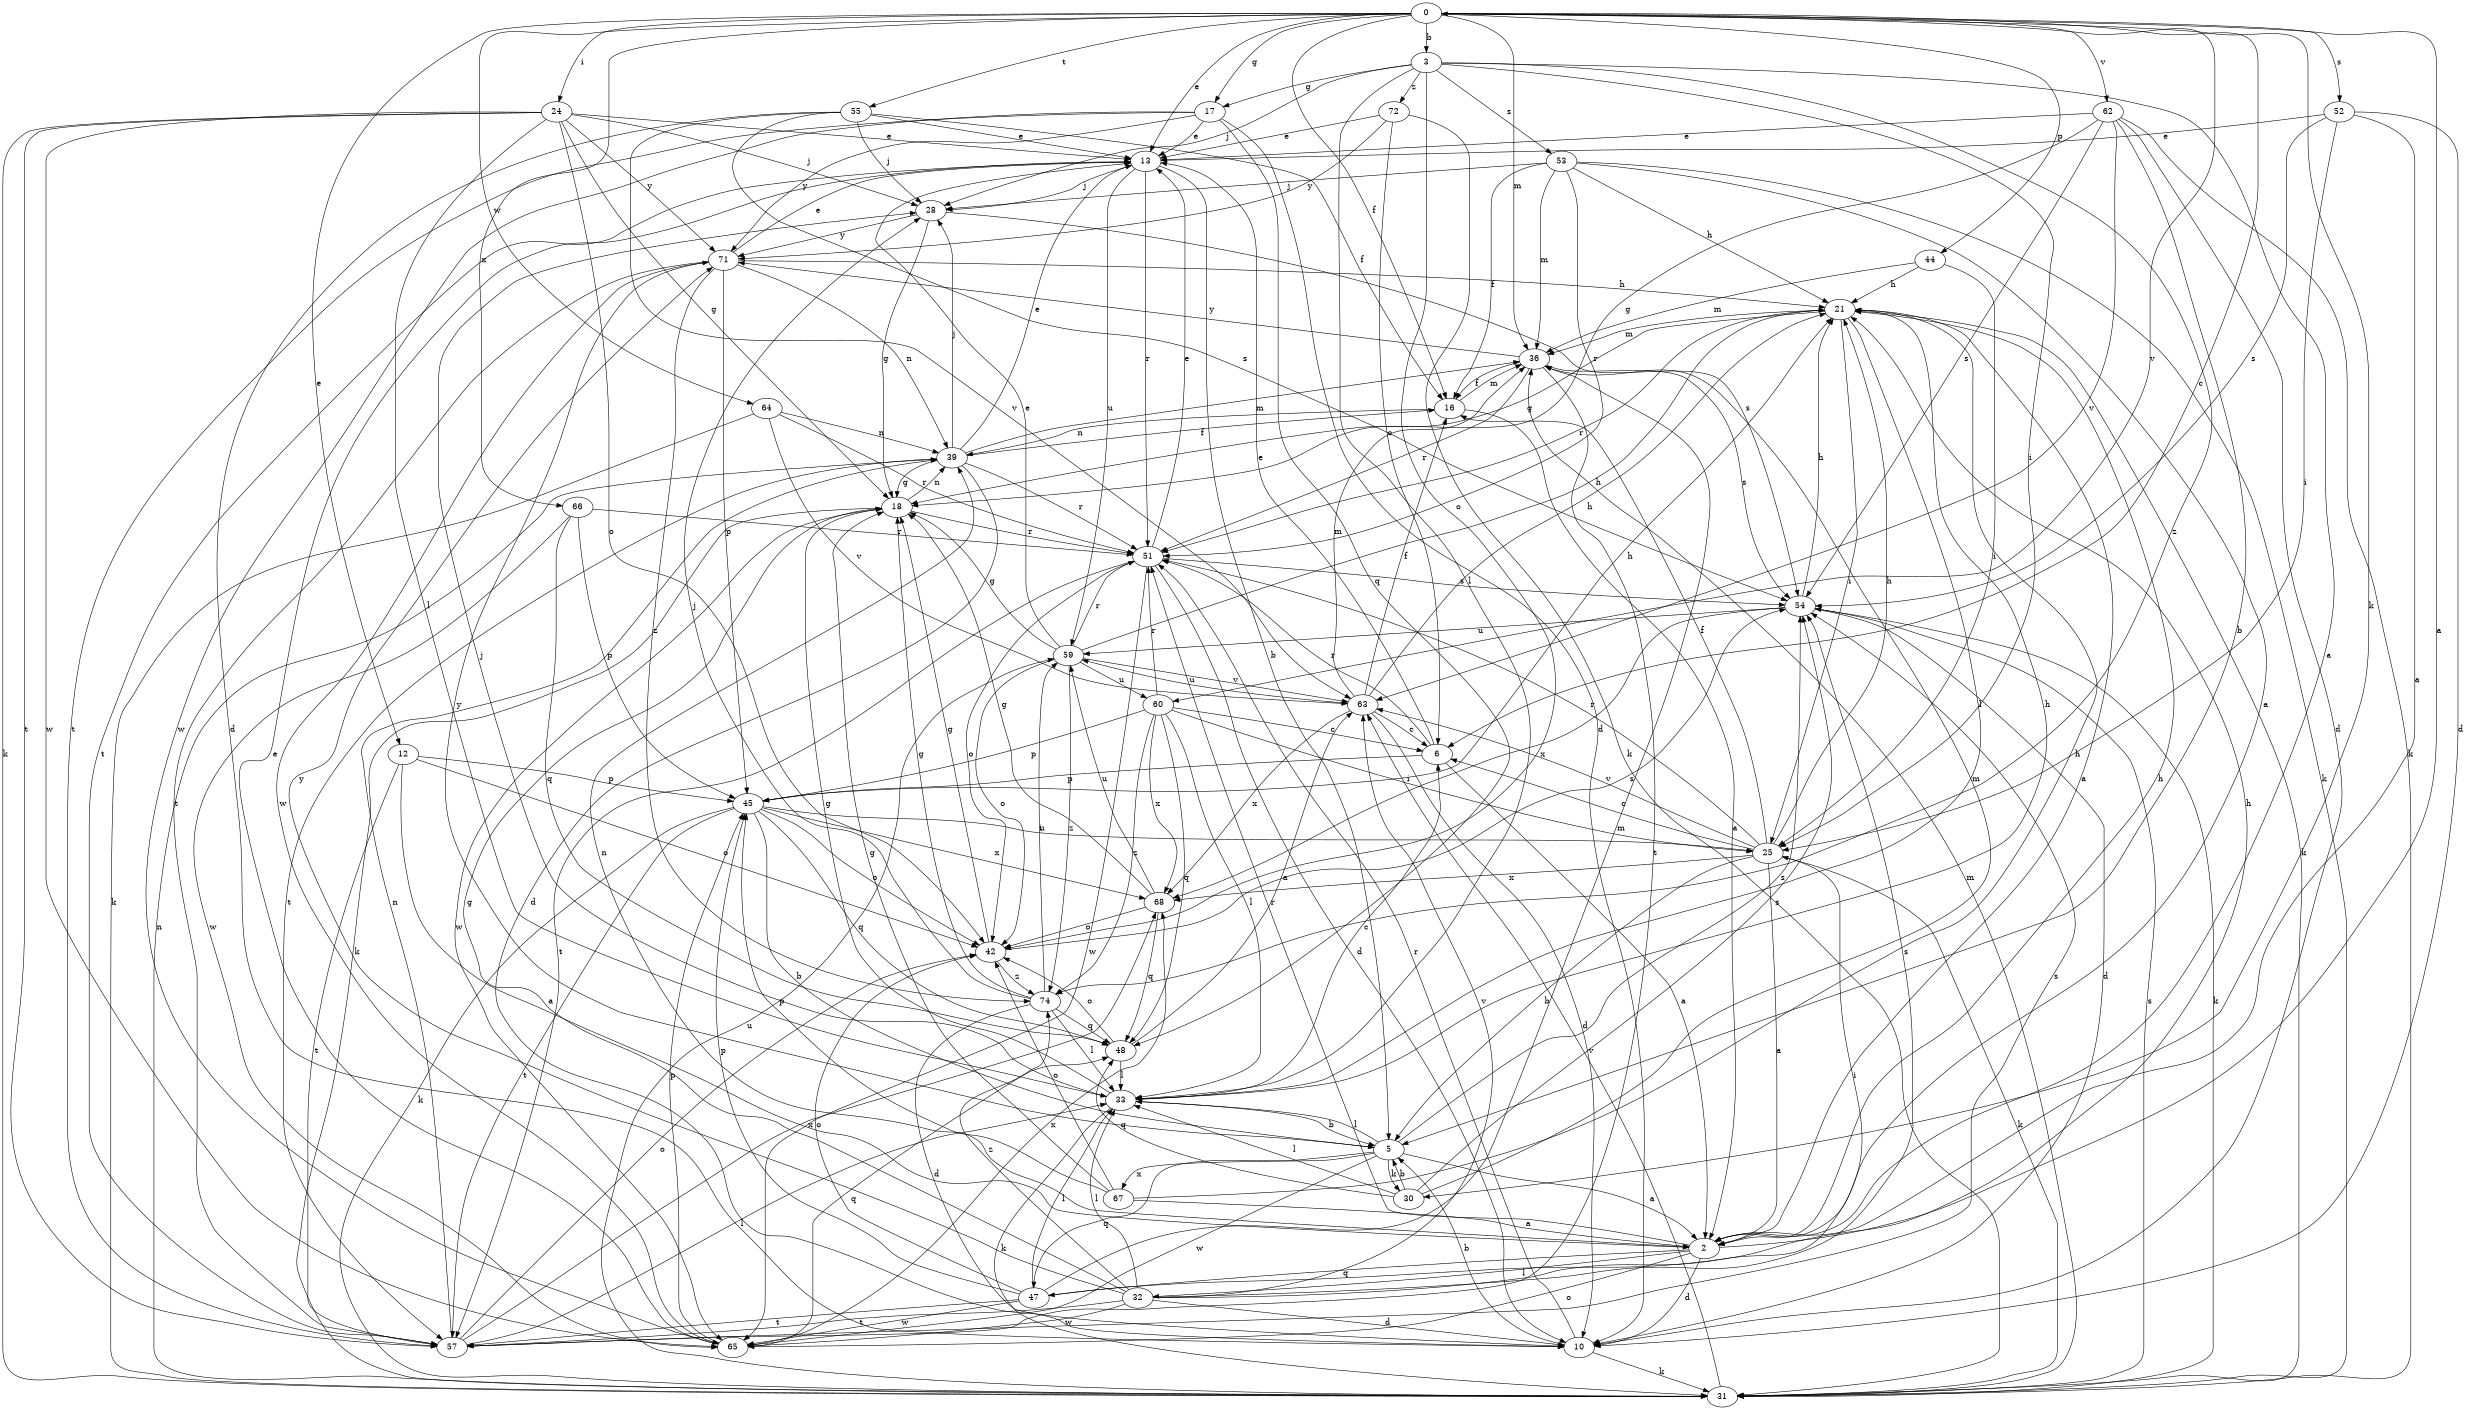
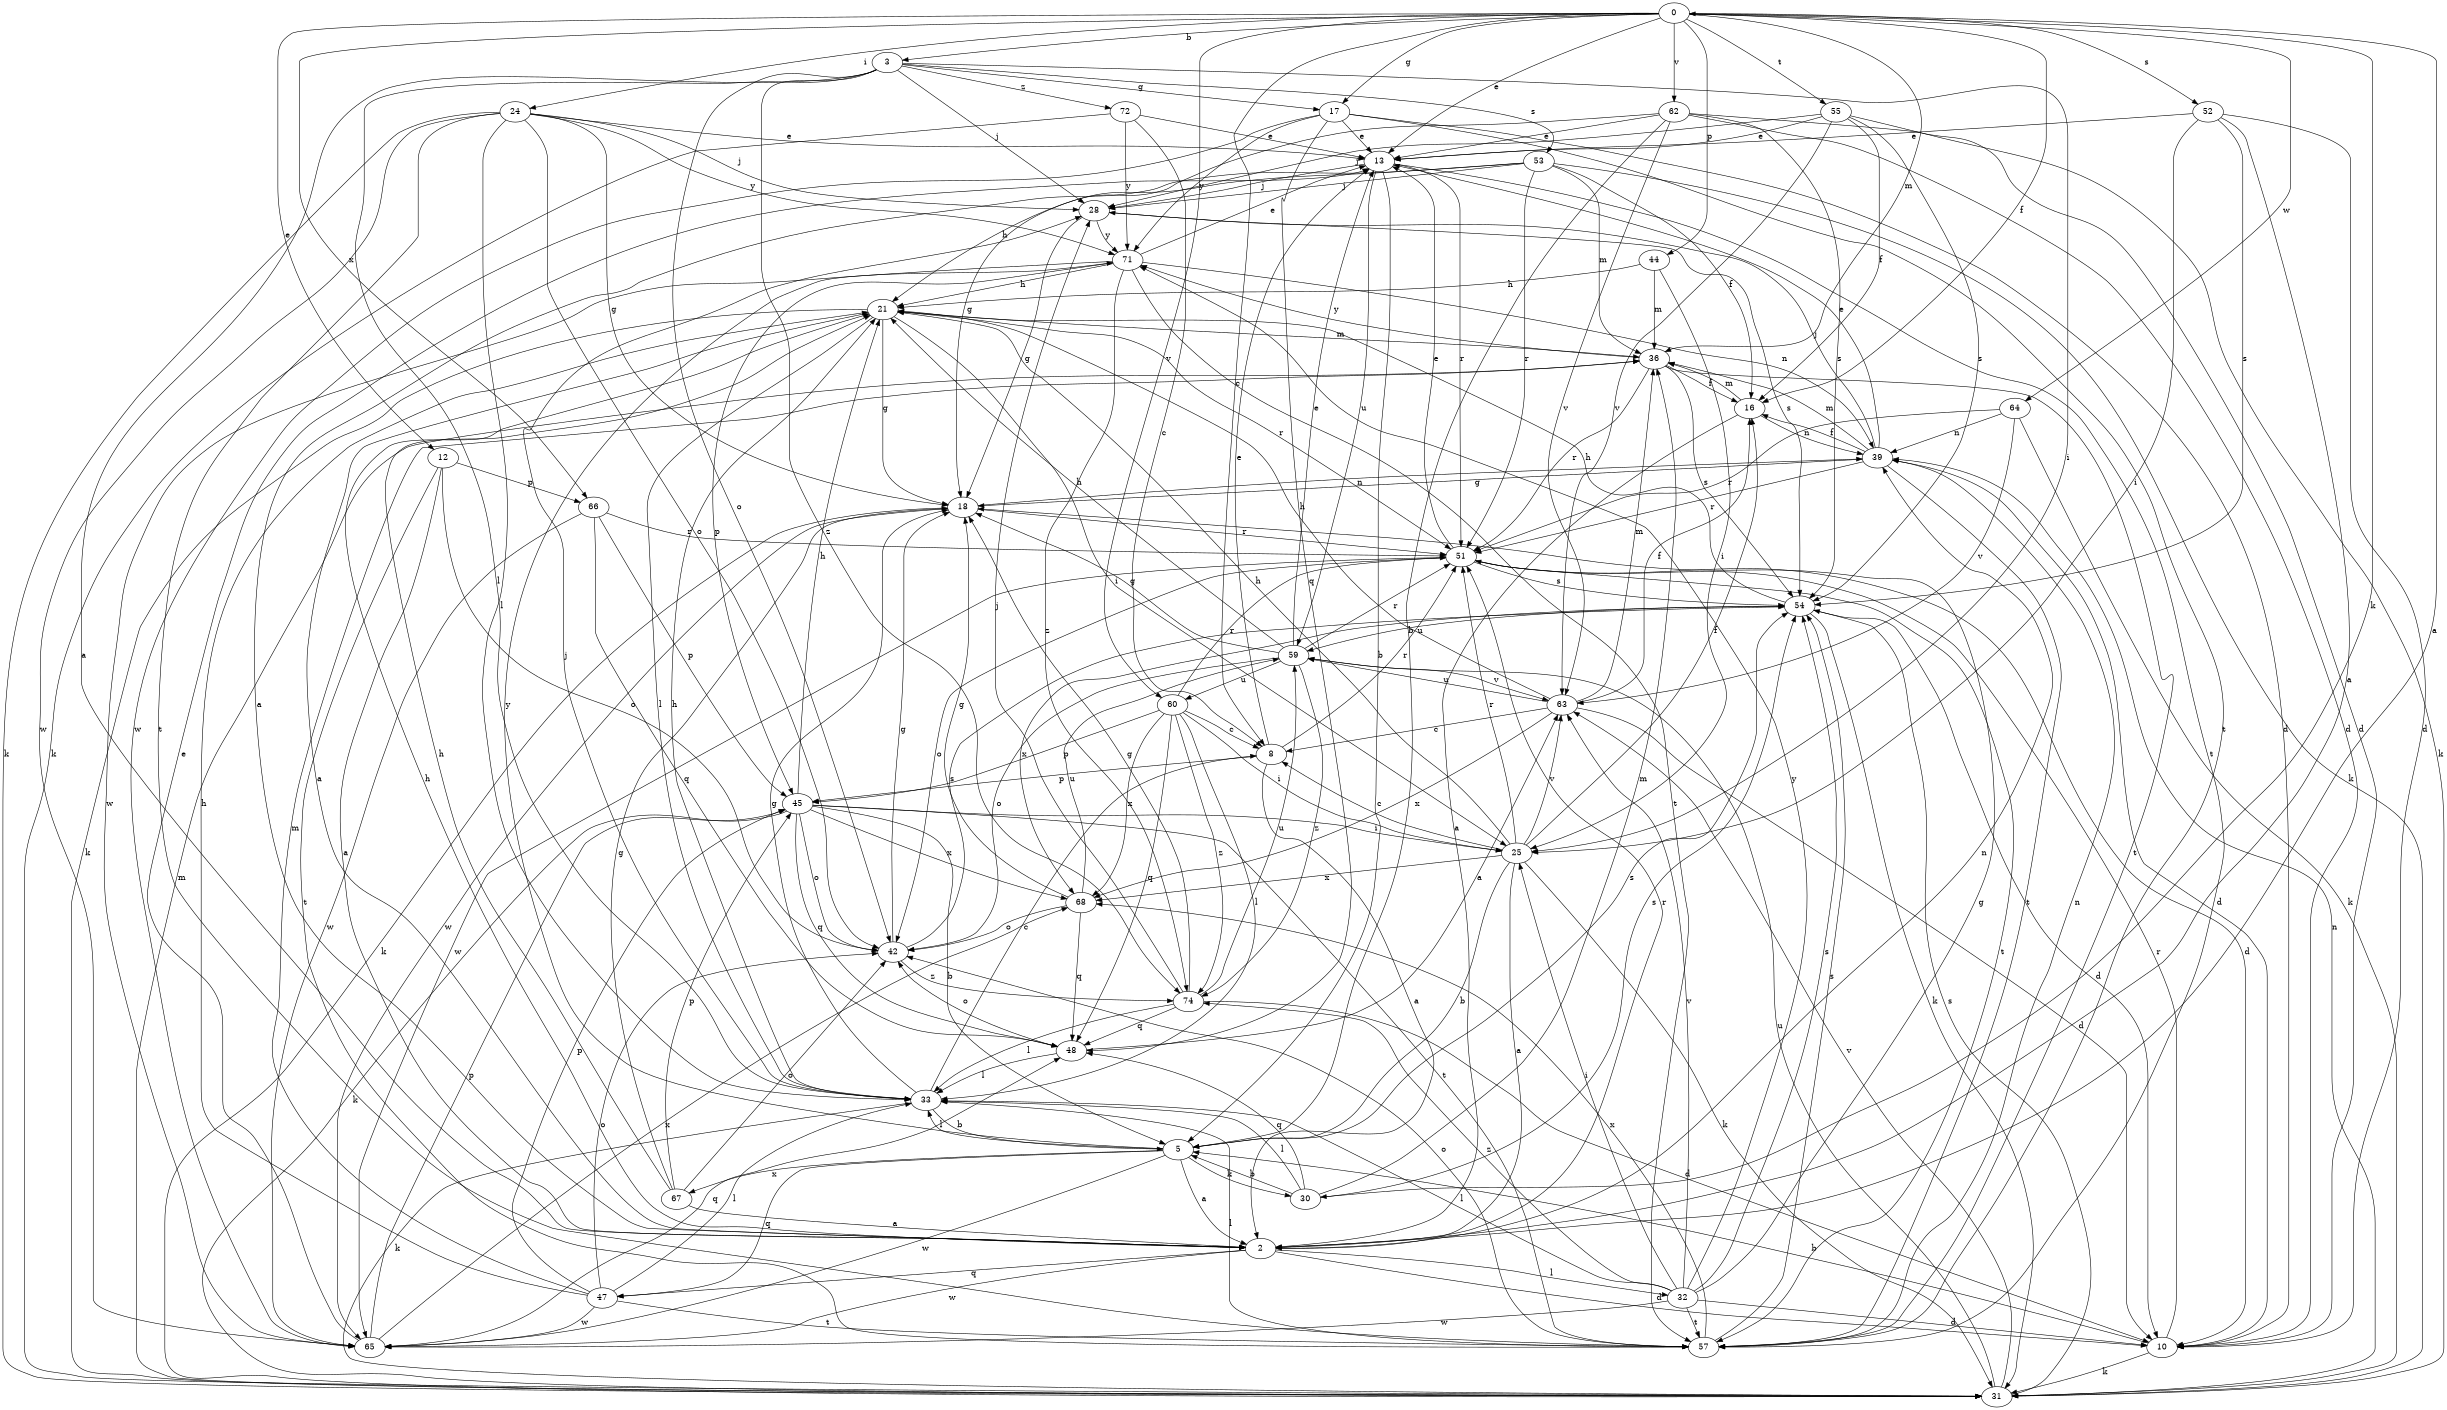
node "6": label "6" -> "8"
edge "12" -> "45": now "12" -> "66"
edge "2" -> "65": label "o" -> "w"
